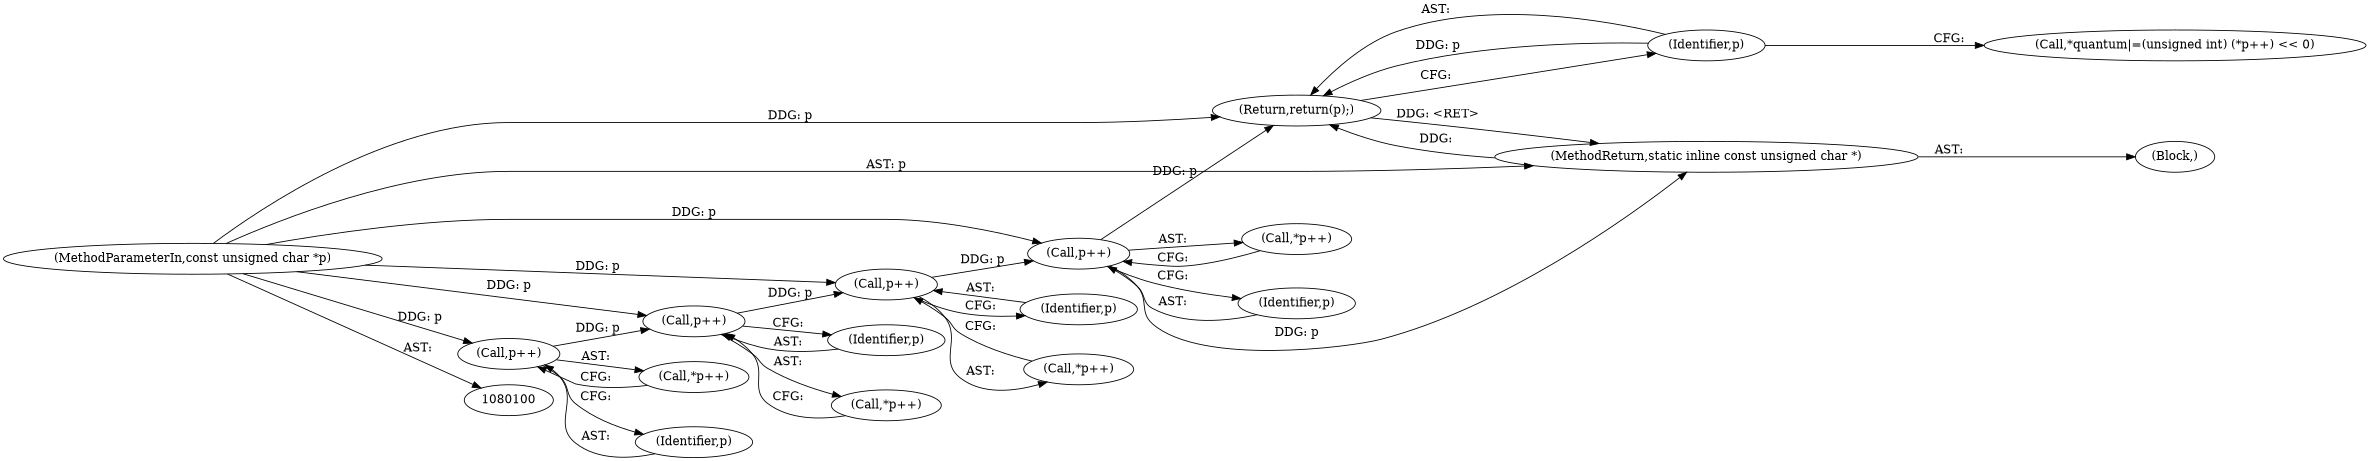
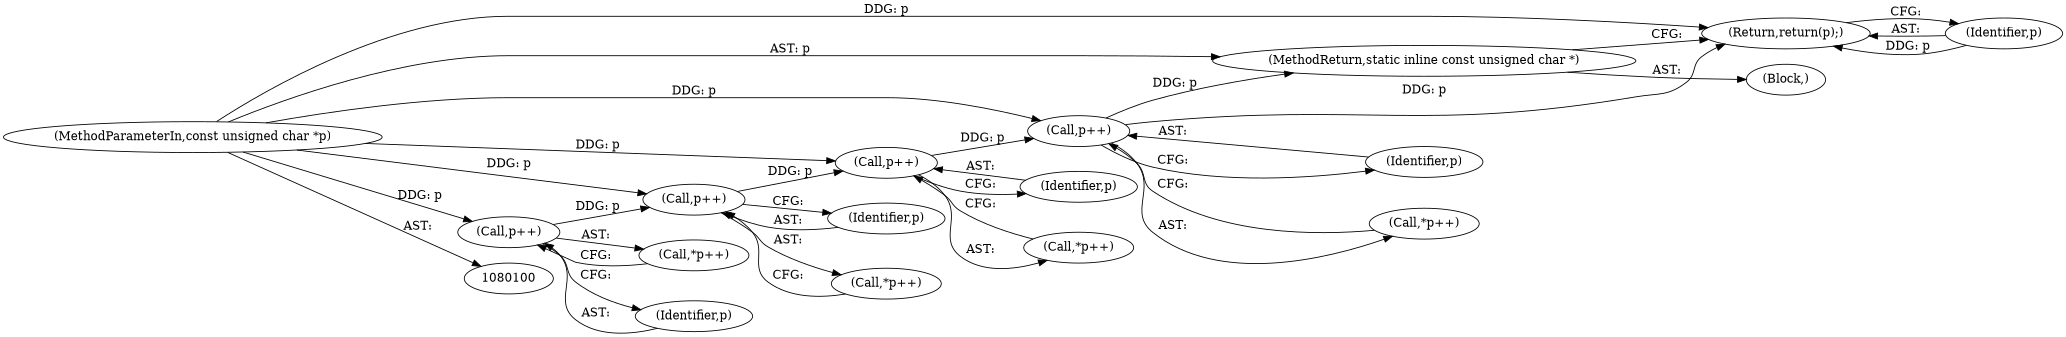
node "(Call,*quantum|=(unsigned int) (*p++) << 0)": removed
edge "(Return,return(p);)" -> "(MethodReturn,static inline const unsigned char *)": removed, label "DDG: <RET>"
edge "(MethodReturn,static inline const unsigned char *)" -> "(Return,return(p);)": label "DDG: " -> "CFG: "
